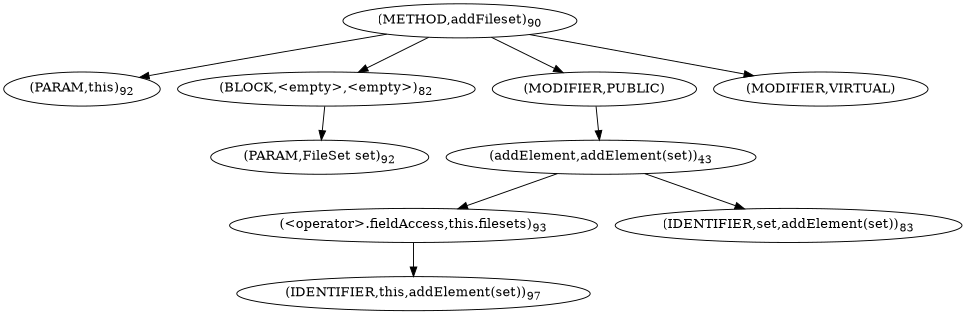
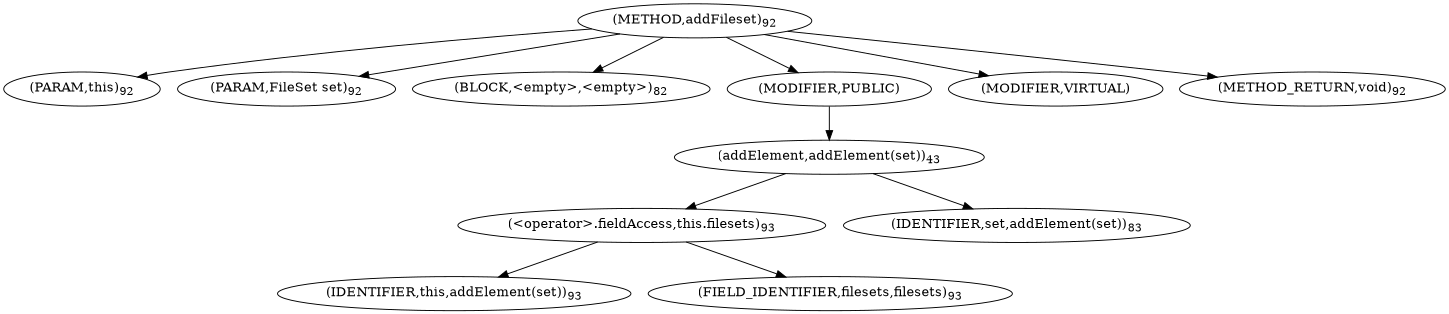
node "(METHOD,addFileset)": text "90" -> "92"
node "(METHOD_RETURN,void)": added
edge "(BLOCK,<empty>,<empty>)" -> "(PARAM,FileSet set)": now "(METHOD,addFileset)" -> "(PARAM,FileSet set)"
node "(IDENTIFIER,this,addElement(set))": text "97" -> "93"
node "(FIELD_IDENTIFIER,filesets,filesets)": added
